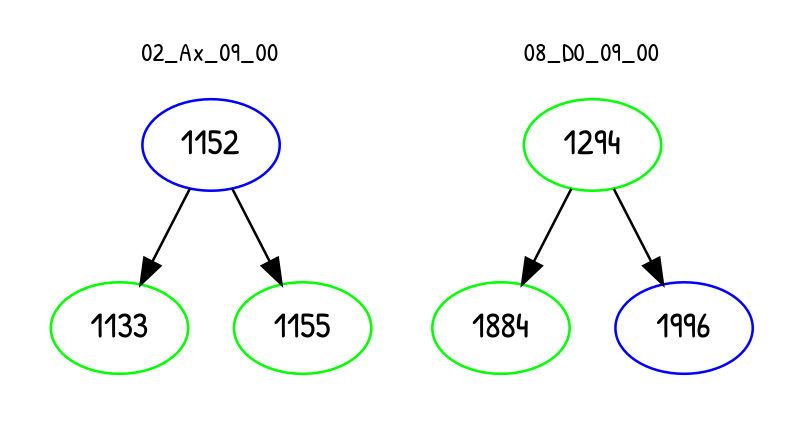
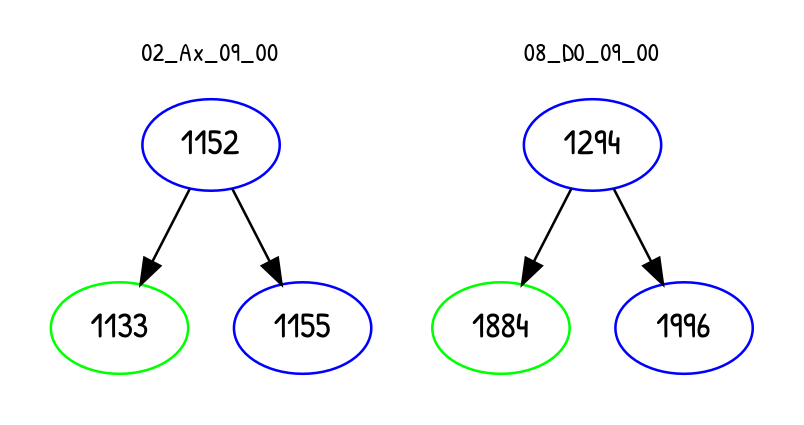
node "1294": color green -> blue
node "1155": color green -> blue
